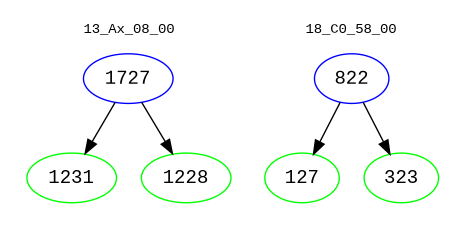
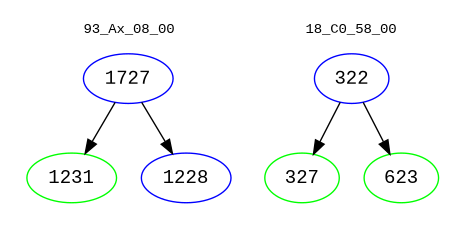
cluster "13_Ax_08_00": label "13_Ax_08_00" -> "93_Ax_08_00"
node "822": label "822" -> "322"
node "1228": color green -> blue
node "127": label "127" -> "327"
node "323": label "323" -> "623"
